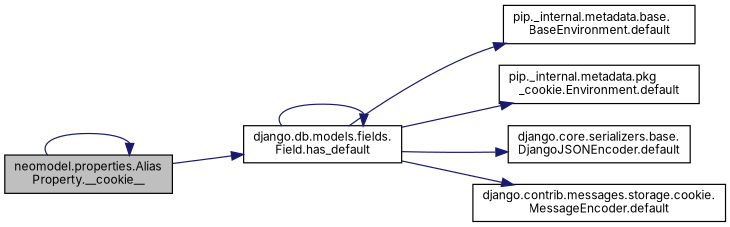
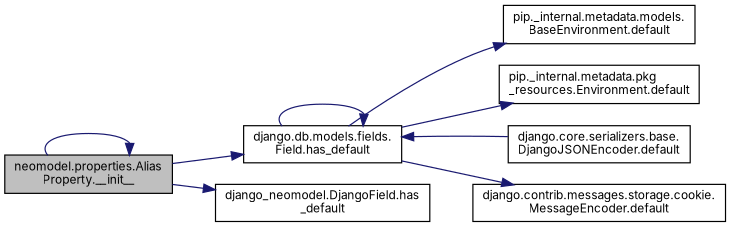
node "pip._internal.metadata.base. BaseEnvironment.default": label "pip._internal.metadata.base. BaseEnvironment.default" -> "pip._internal.metadata.models. BaseEnvironment.default"
node "pip._internal.metadata.pkg _cookie.Environment.default": label "pip._internal.metadata.pkg _cookie.Environment.default" -> "pip._internal.metadata.pkg _resources.Environment.default"
edge "django.db.models.fields. Field.has_default" -> "django.core.serializers.base. DjangoJSONEncoder.default": reversed
node "neomodel.properties.Alias Property.__cookie__": label "neomodel.properties.Alias Property.__cookie__" -> "neomodel.properties.Alias Property.__init__"
node "django_neomodel.DjangoField.has _default": added
